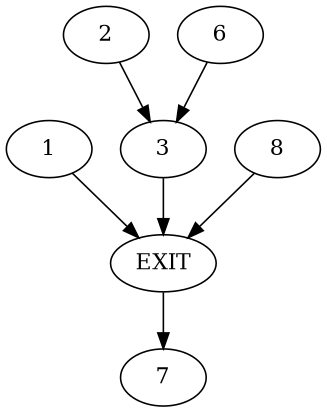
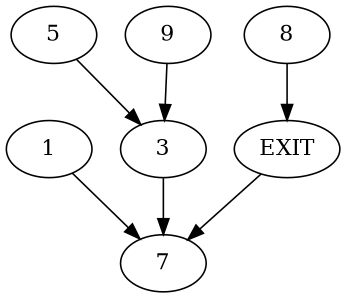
node "2": label "2" -> "5"
node "6": label "6" -> "9"
edge "3" -> "EXIT": now "3" -> "7"
edge "1" -> "EXIT": now "1" -> "7"
